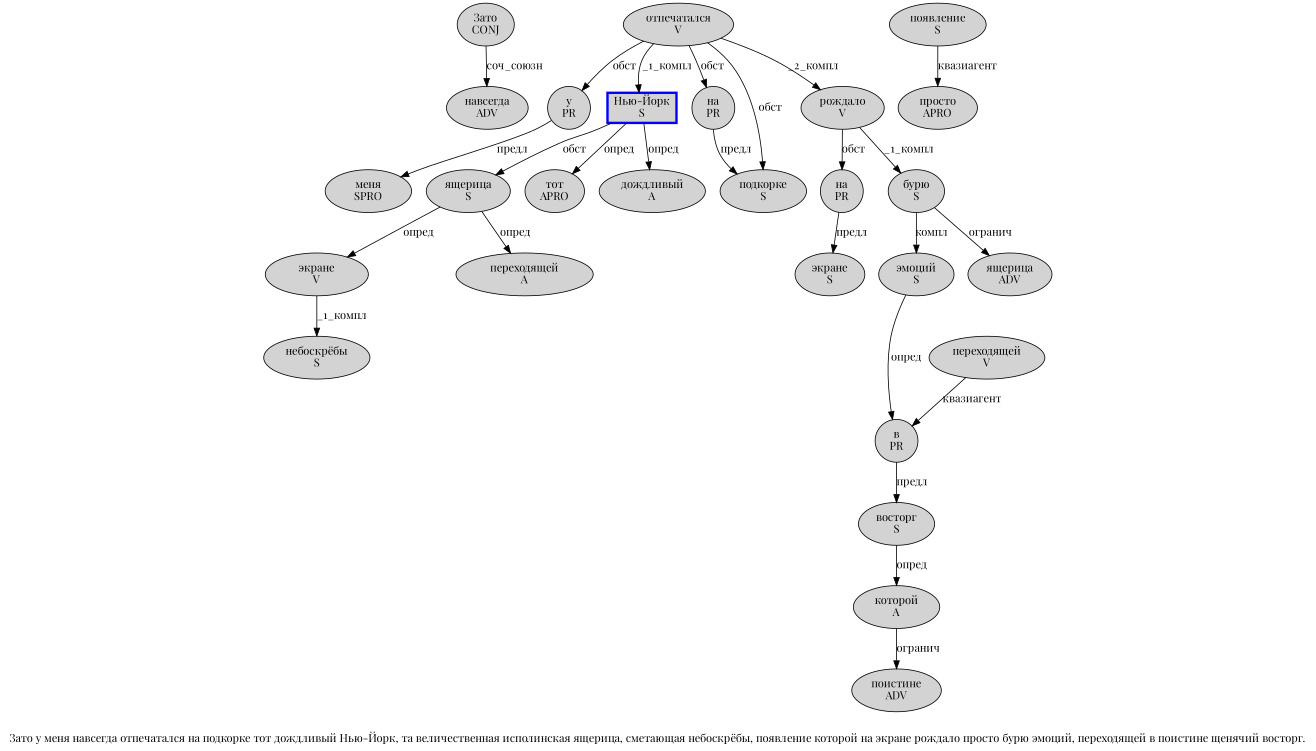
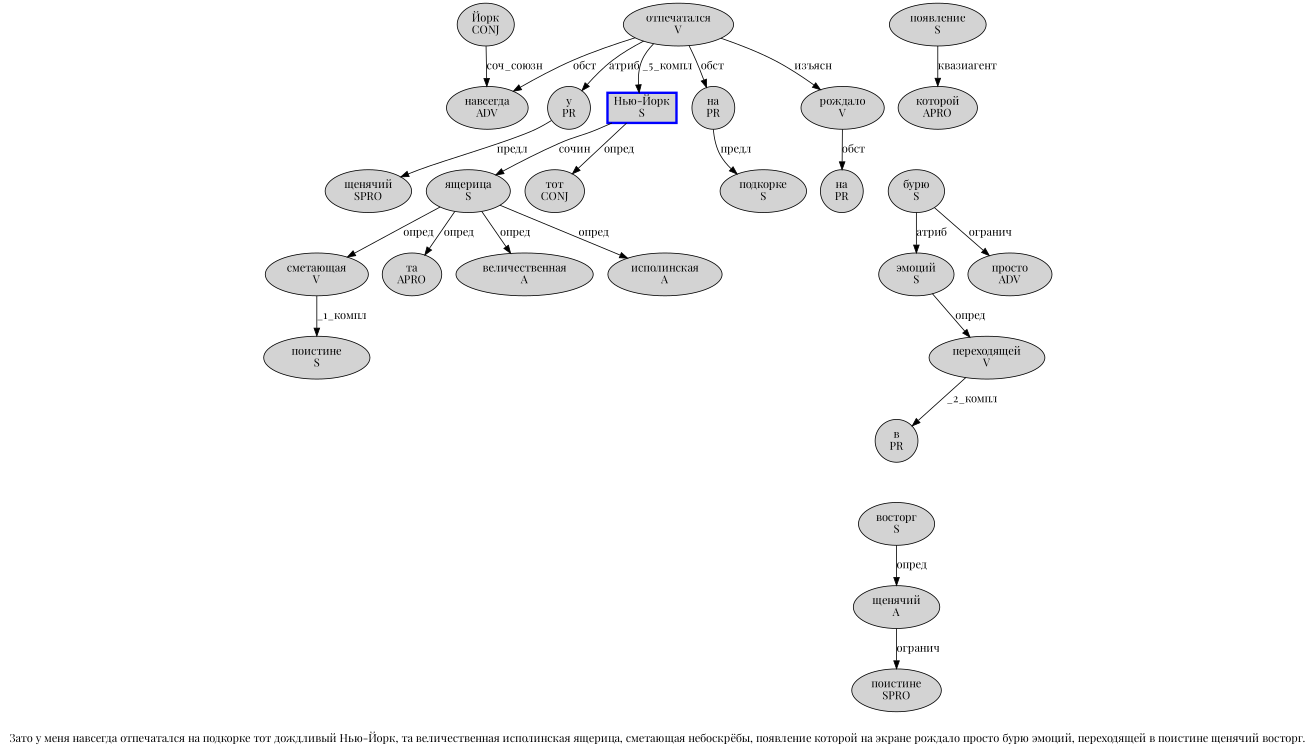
node "Зато CONJ": label "Зато CONJ" -> "Йорк CONJ"
edge "отпечатался V" -> "у PR": label "обст" -> "атриб"
edge "отпечатался V" -> "Нью-Йорк S": label "_1_компл" -> "_5_компл"
edge "отпечатался V" -> "рождало V": label "_2_компл" -> "изъясн"
edge "отпечатался V" -> "подкорке S": now "отпечатался V" -> "навсегда ADV"
node "просто APRO": label "просто APRO" -> "которой APRO"
edge "рождало V" -> "бурю S": removed, label "_1_компл"
edge "Нью-Йорк S" -> "ящерица S": label "обст" -> "сочин"
node "меня SPRO": label "меня SPRO" -> "щенячий SPRO"
node "тот APRO": label "тот APRO" -> "тот CONJ"
node "дождливый A": removed
edge "бурю S" -> "эмоций S": label "компл" -> "атриб"
node "экране V": label "экране V" -> "сметающая V"
node "та APRO": added
node "переходящей A": label "переходящей A" -> "величественная A"
node "исполинская A": added
node "экране S": removed
node "ящерица ADV": label "ящерица ADV" -> "просто ADV"
edge "эмоций S" -> "в PR": now "эмоций S" -> "переходящей V"
node "небоскрёбы S": label "небоскрёбы S" -> "поистине S"
edge "переходящей V" -> "в PR": label "квазиагент" -> "_2_компл"
edge "в PR" -> "восторг S": removed, label "предл"
node "которой A": label "которой A" -> "щенячий A"
node "поистине ADV": label "поистине ADV" -> "поистине SPRO"
